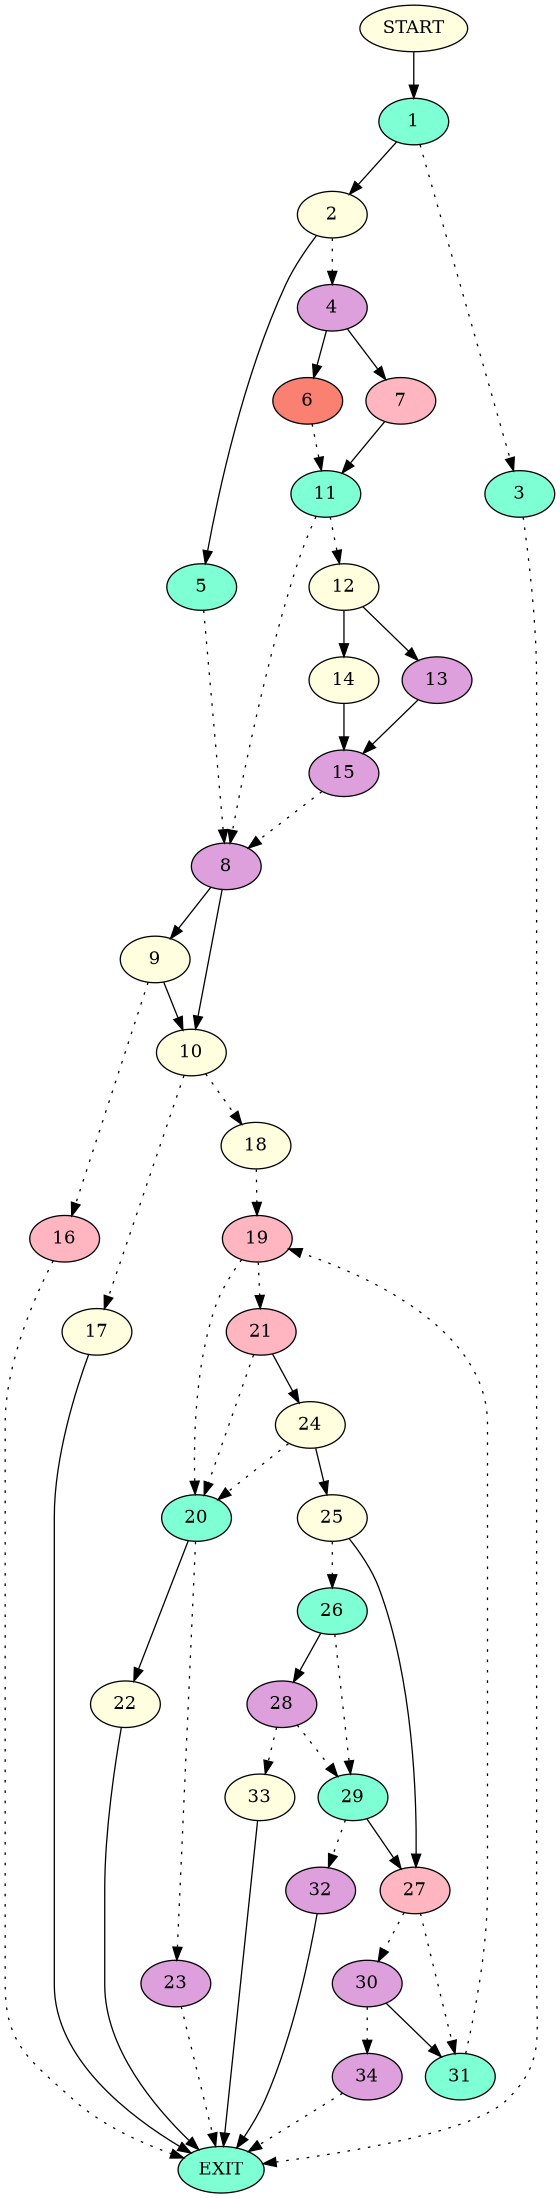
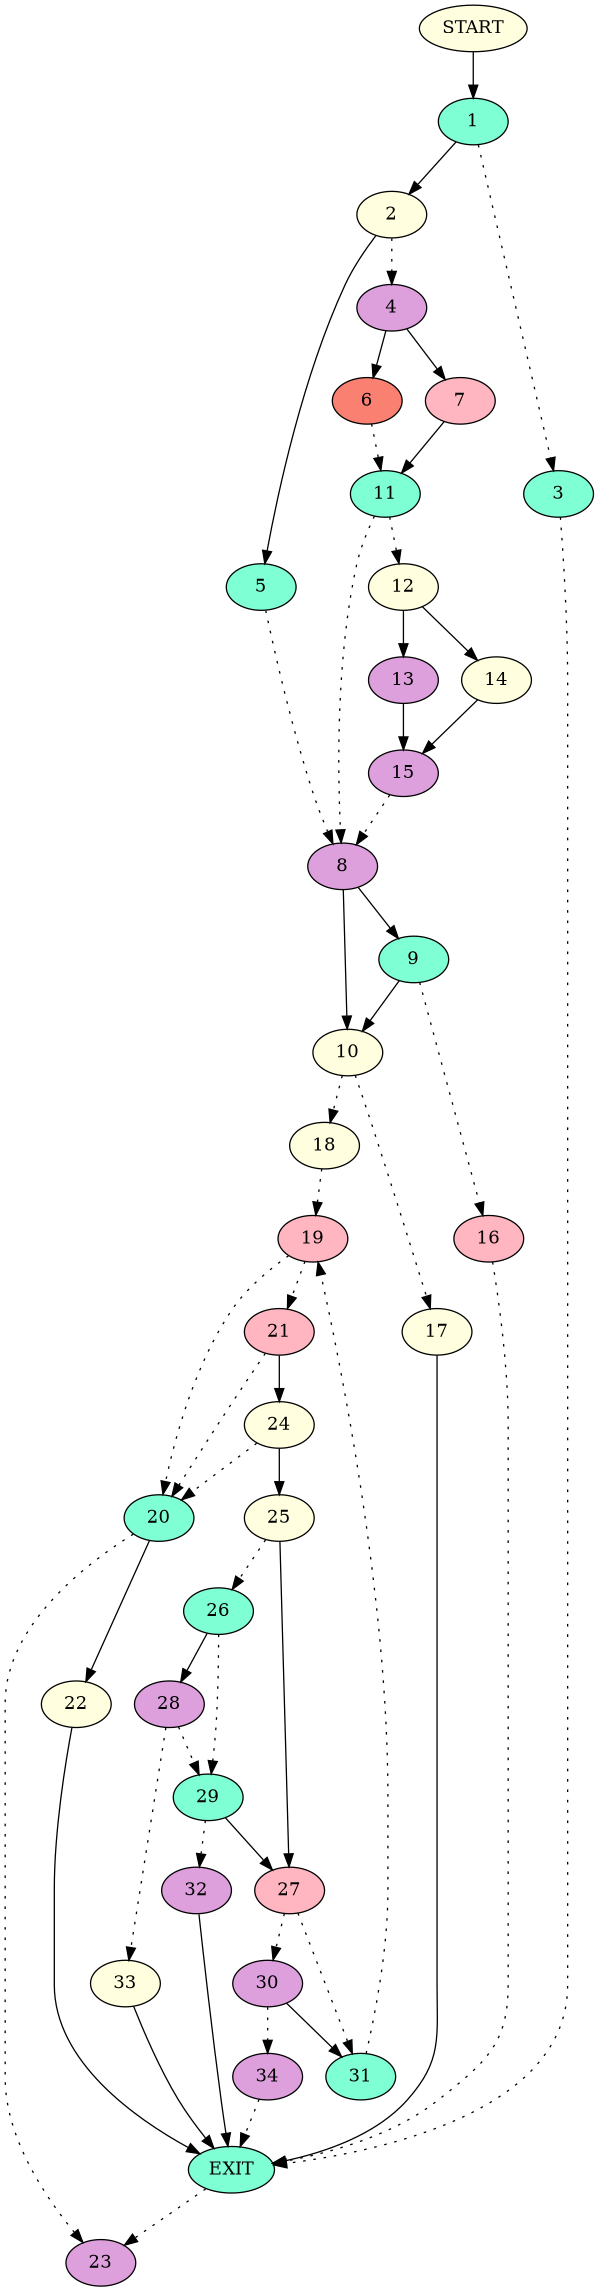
node "9": fillcolor lightyellow -> aquamarine
edge "23" -> "EXIT": reversed
